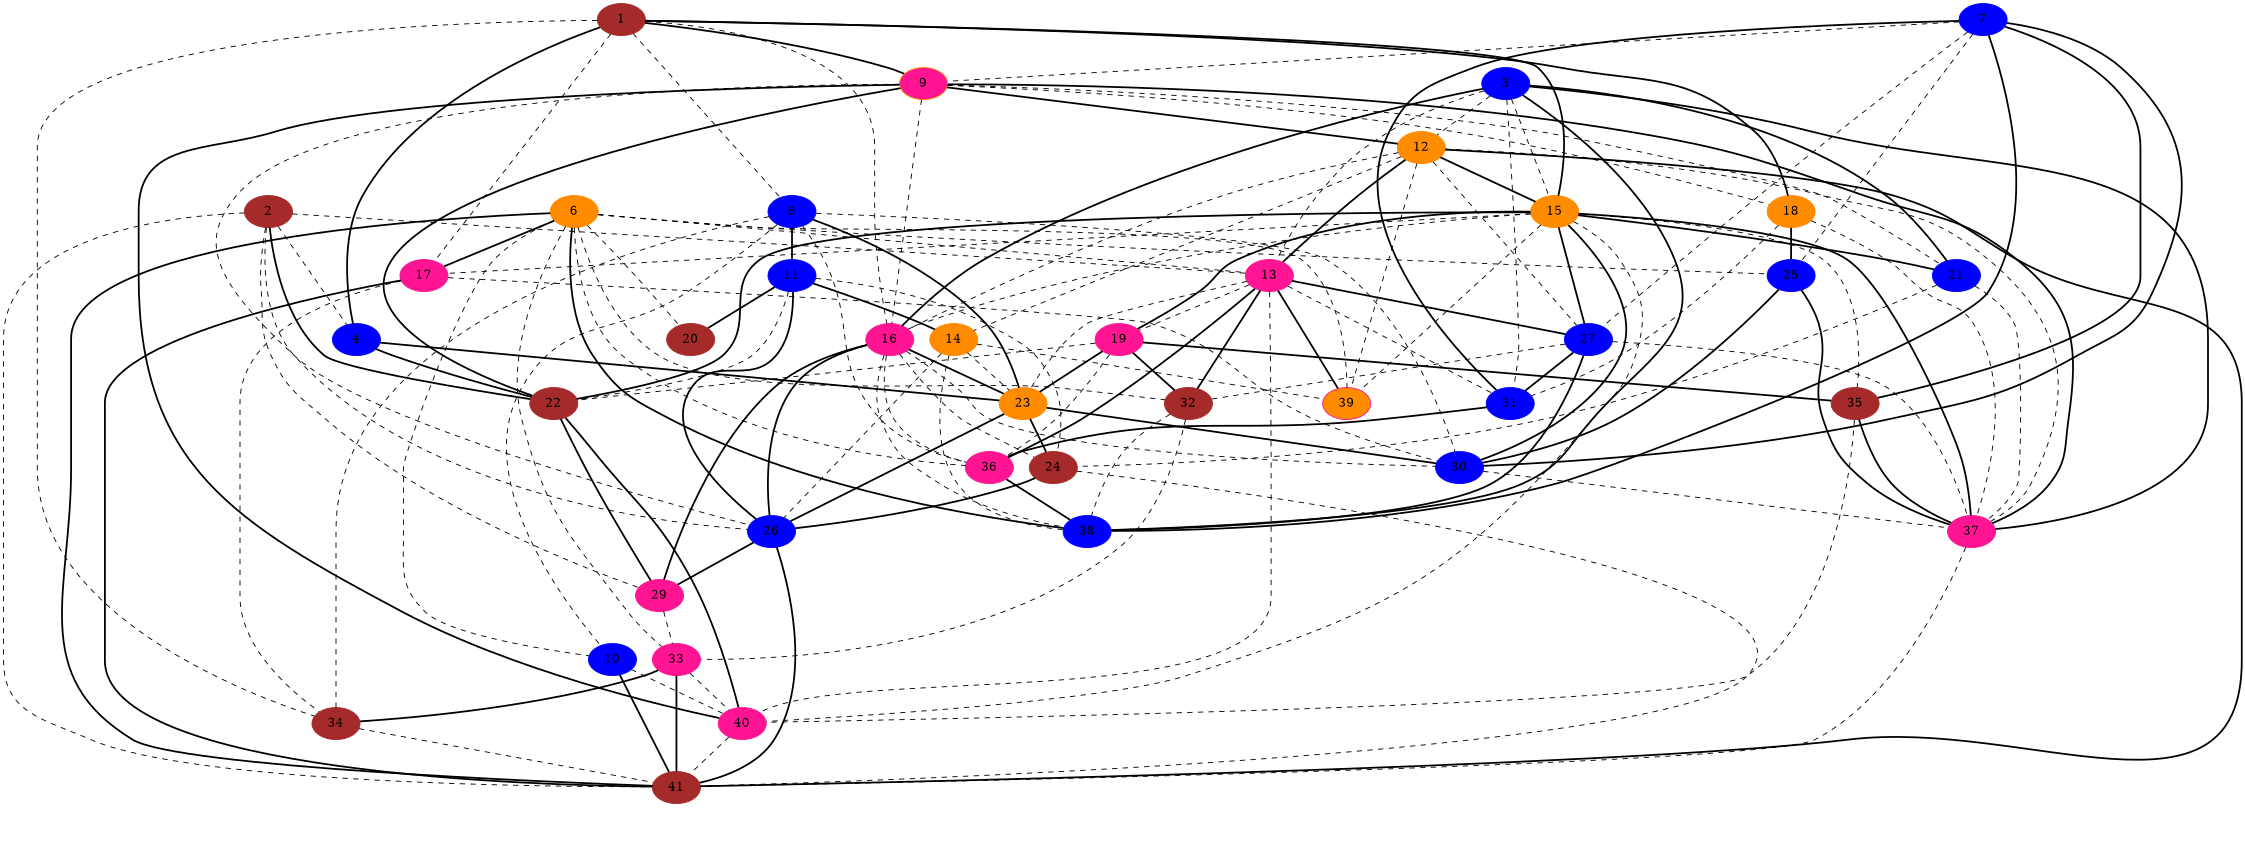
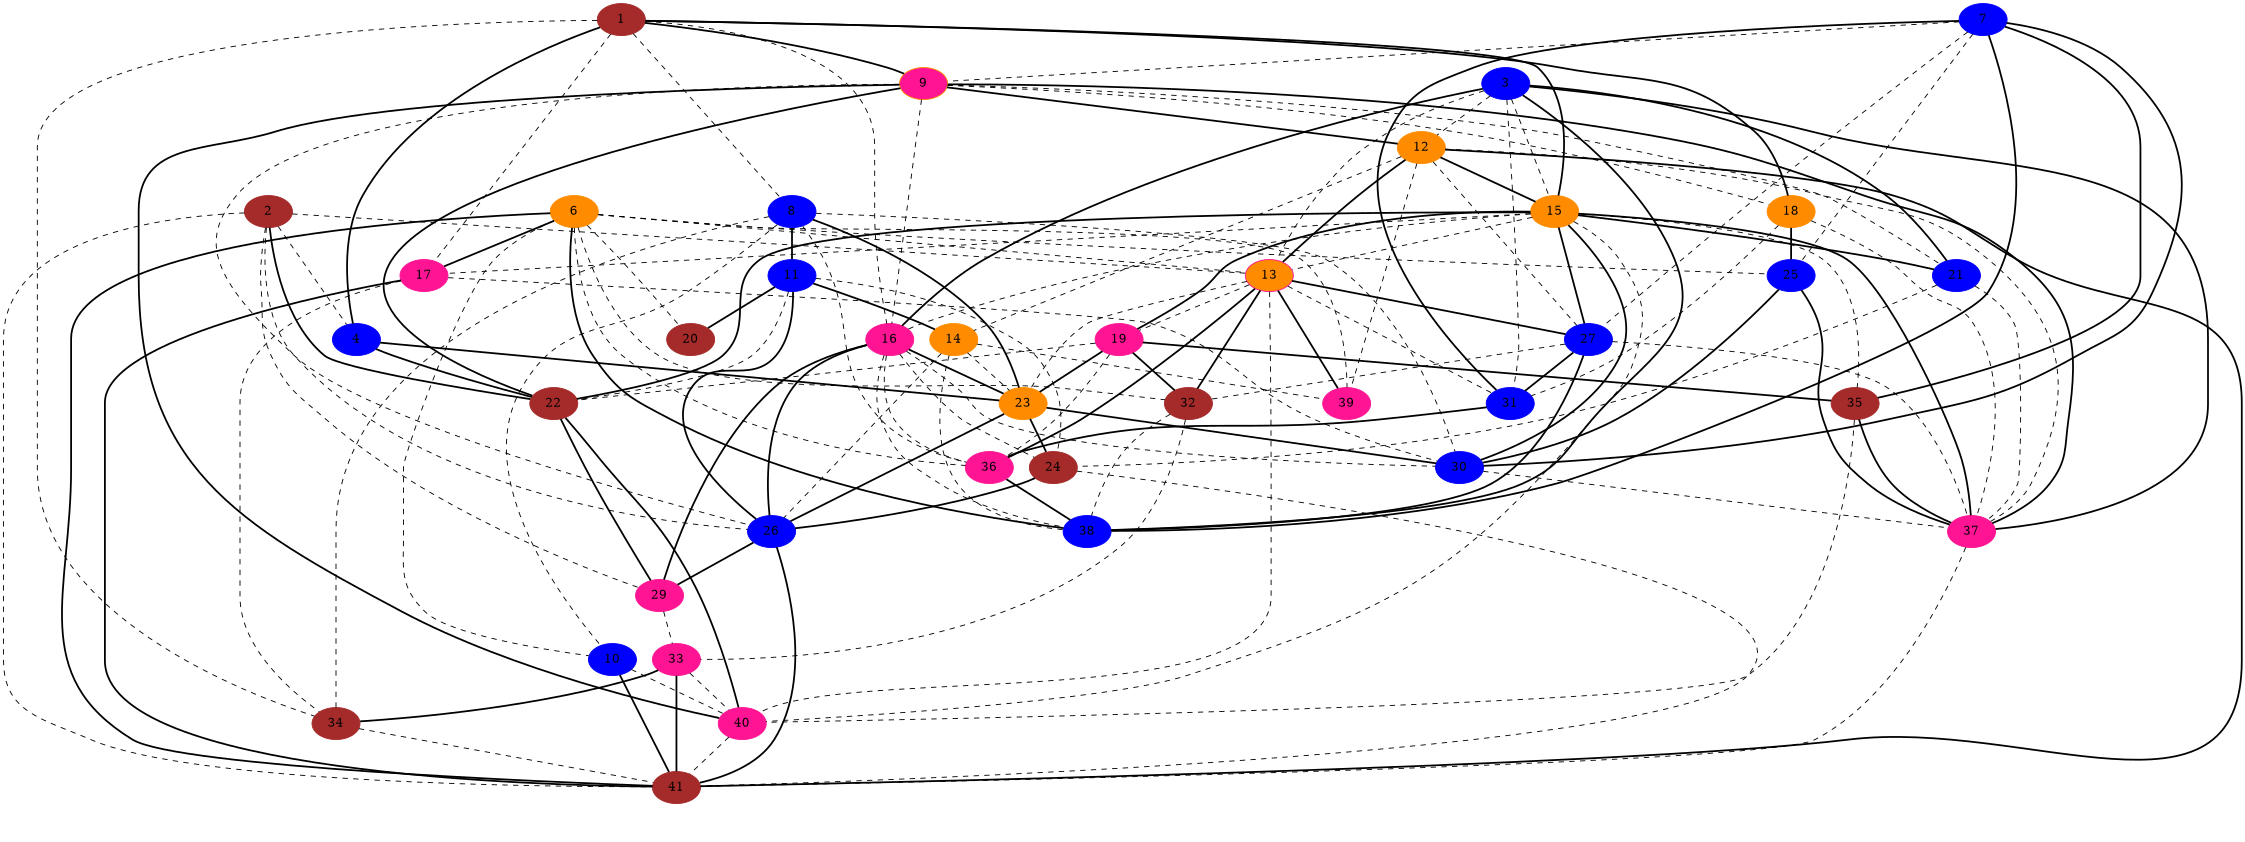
edge "12" -- "16": removed
node "13": fillcolor deeppink -> darkorange
edge "15" -- "39": now "15" -- "13"
node "39": fillcolor darkorange -> deeppink
edge "6" -- "33": removed
